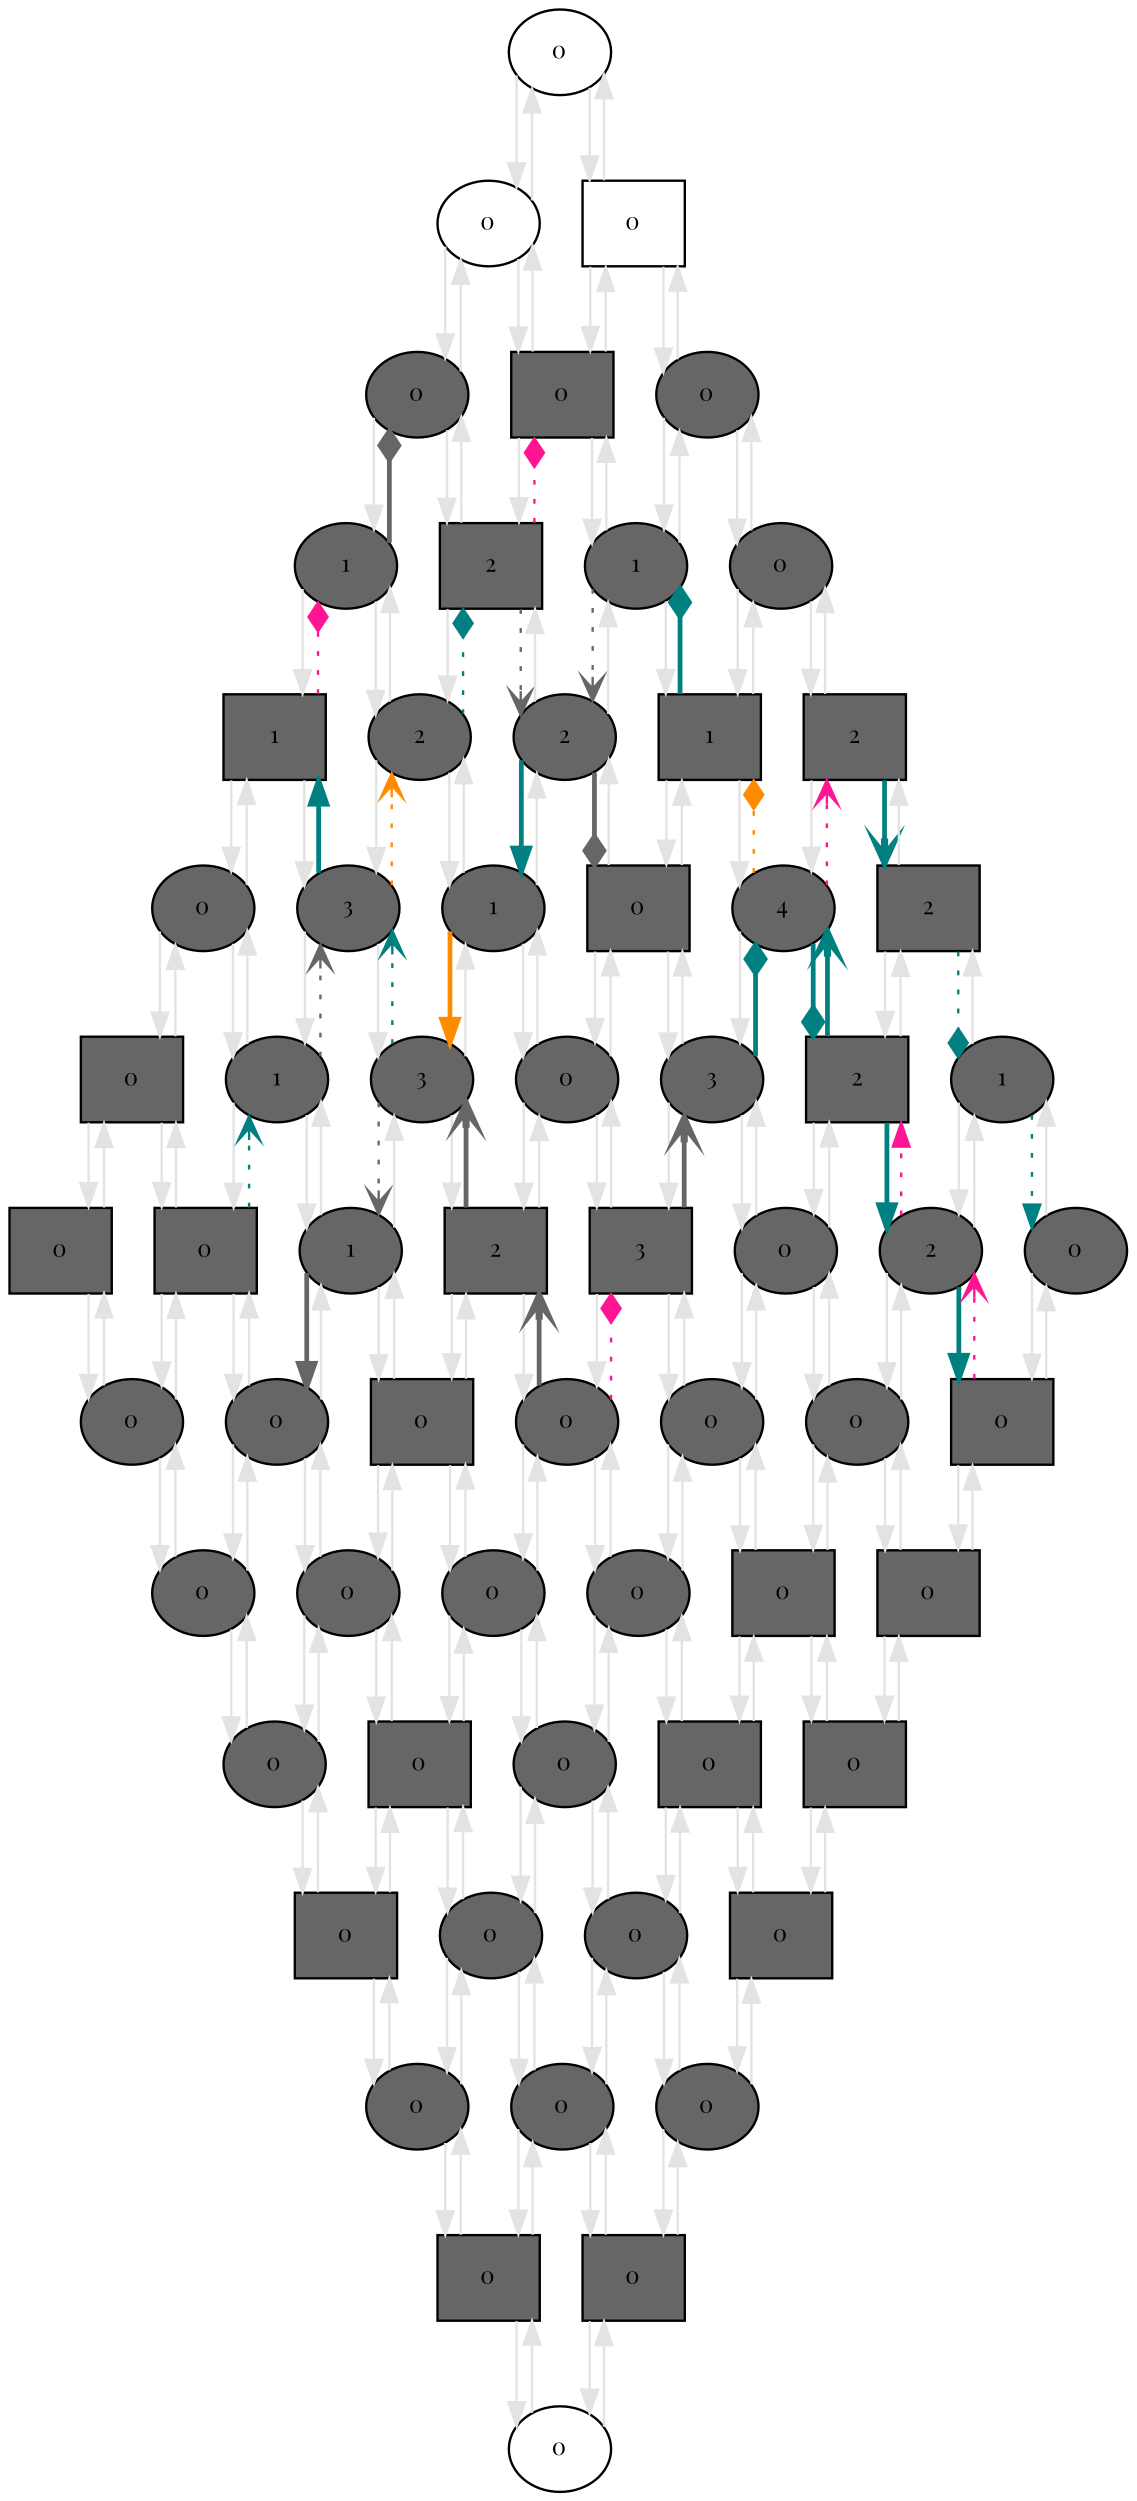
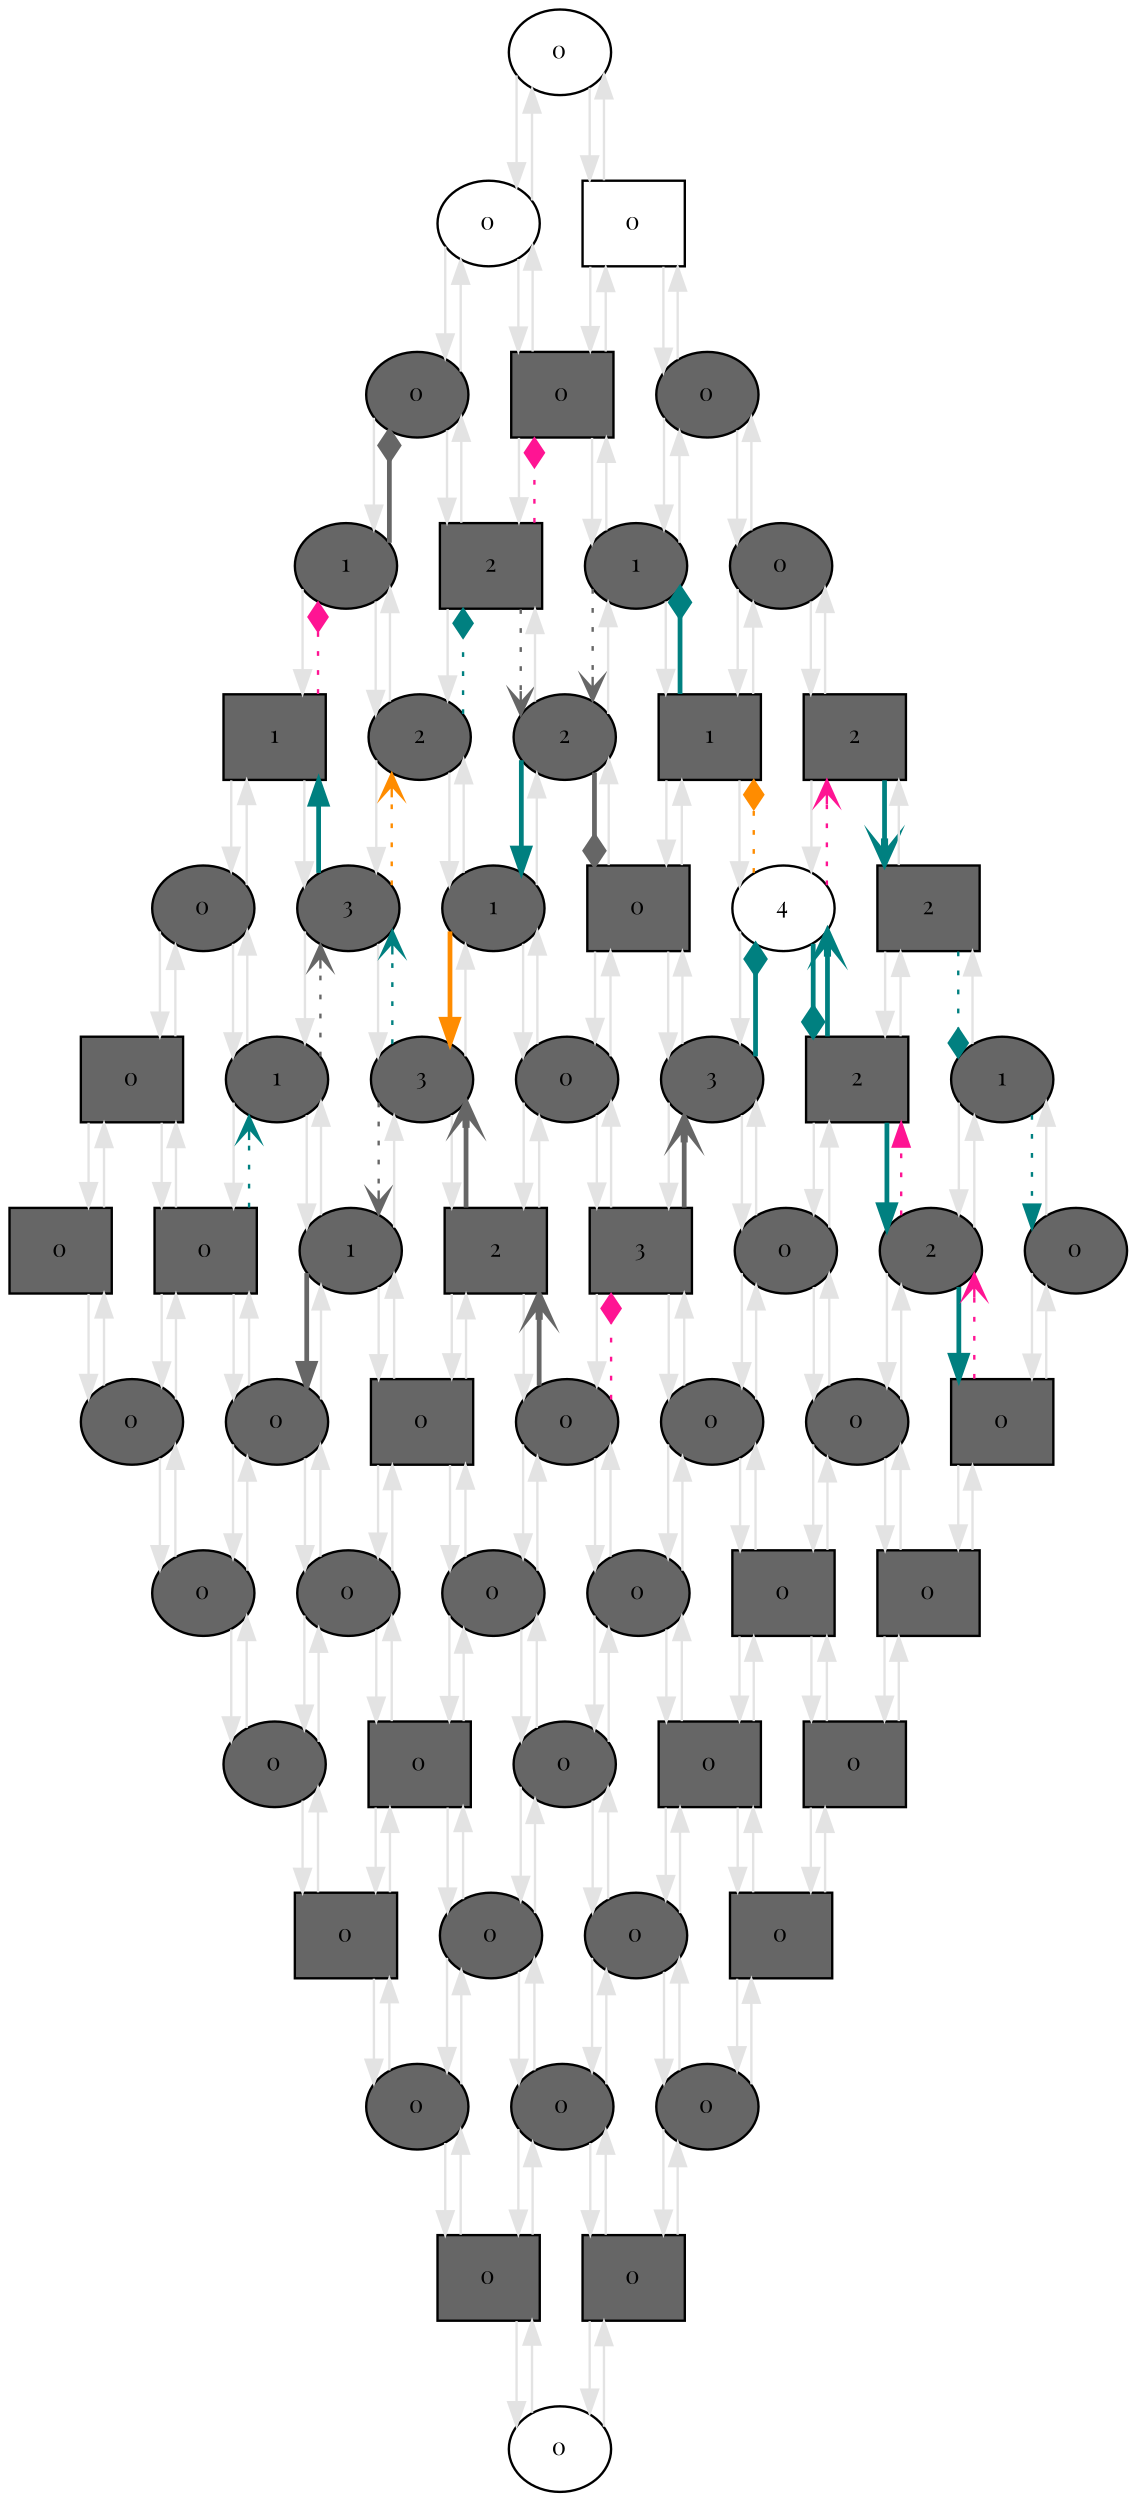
node "4": fillcolor #666666 -> #ffffff
